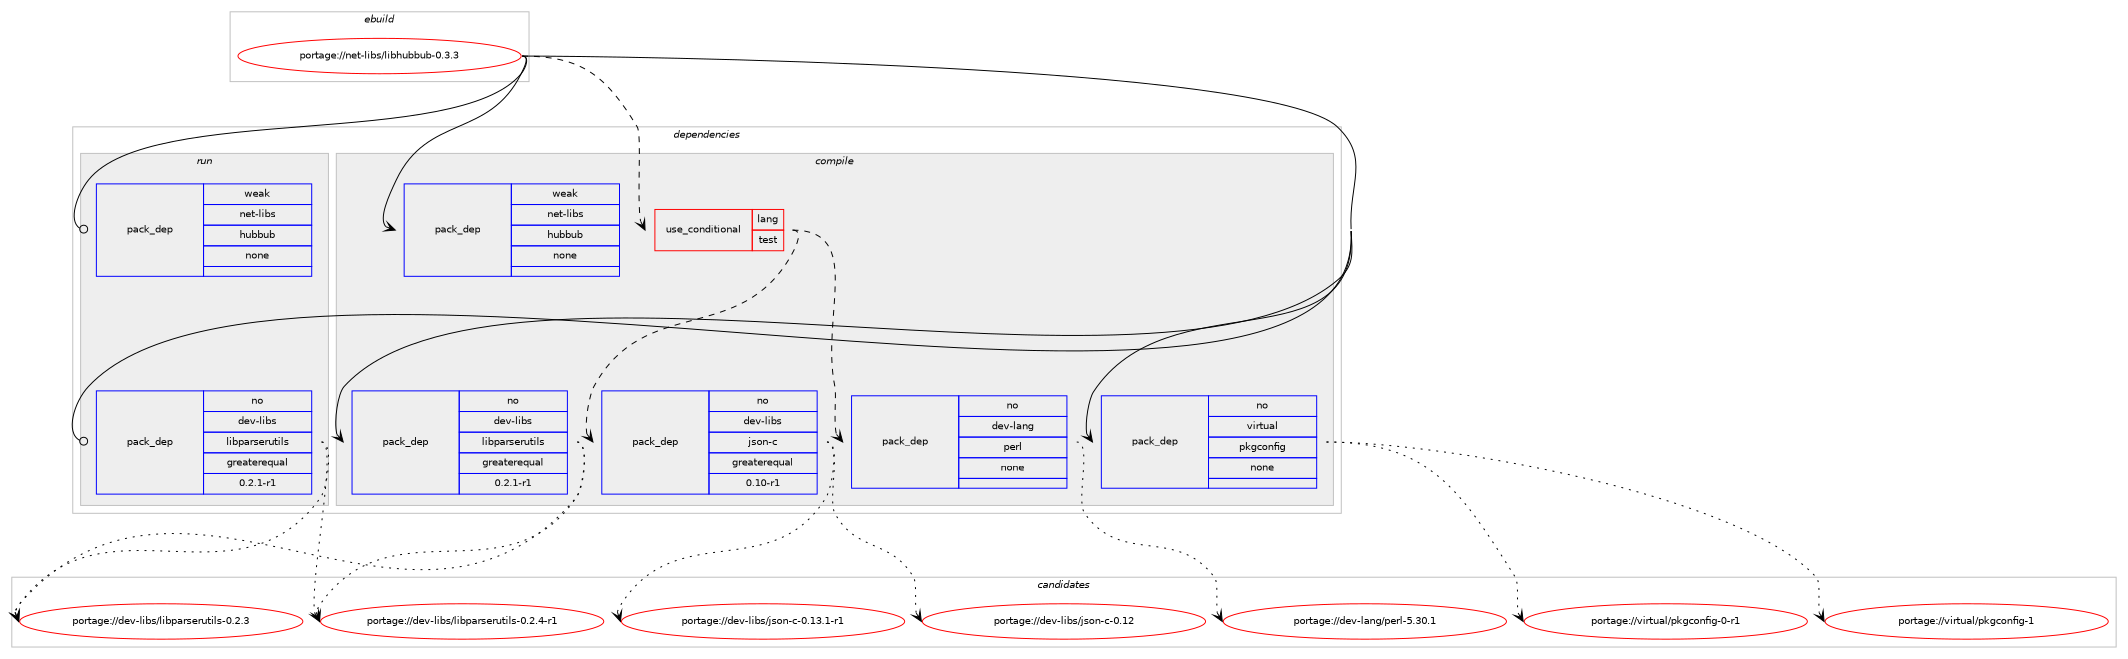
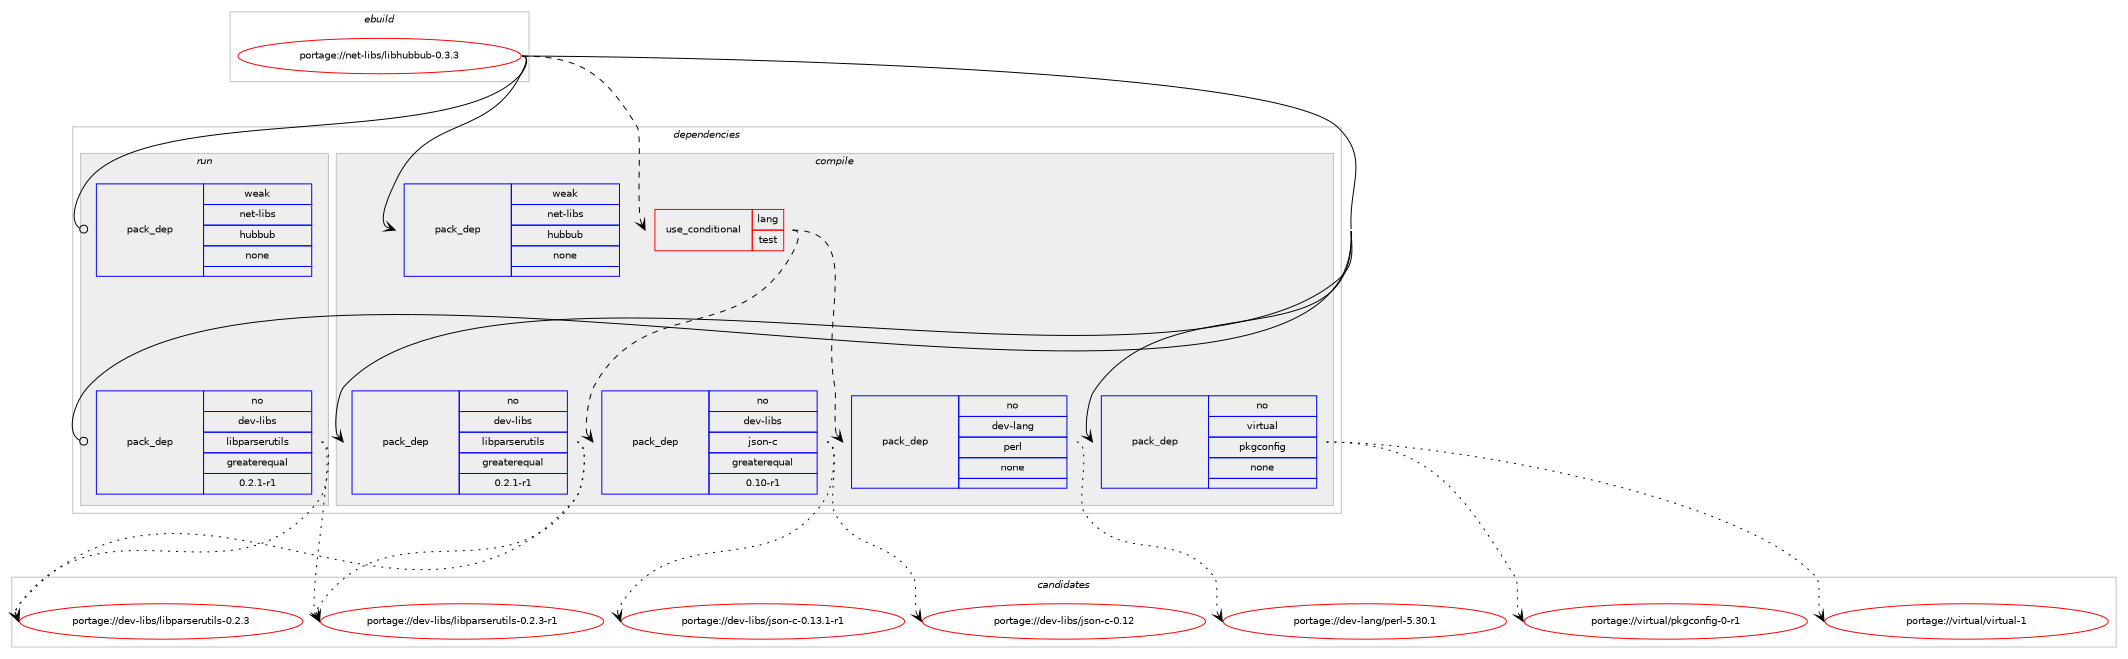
node "portage://dev-libs/libparserutils-0.2.4-r1": label "portage://dev-libs/libparserutils-0.2.4-r1" -> "portage://dev-libs/libparserutils-0.2.3-r1"
node "portage://virtual/pkgconfig-1": label "portage://virtual/pkgconfig-1" -> "portage://virtual/virtual-1"
